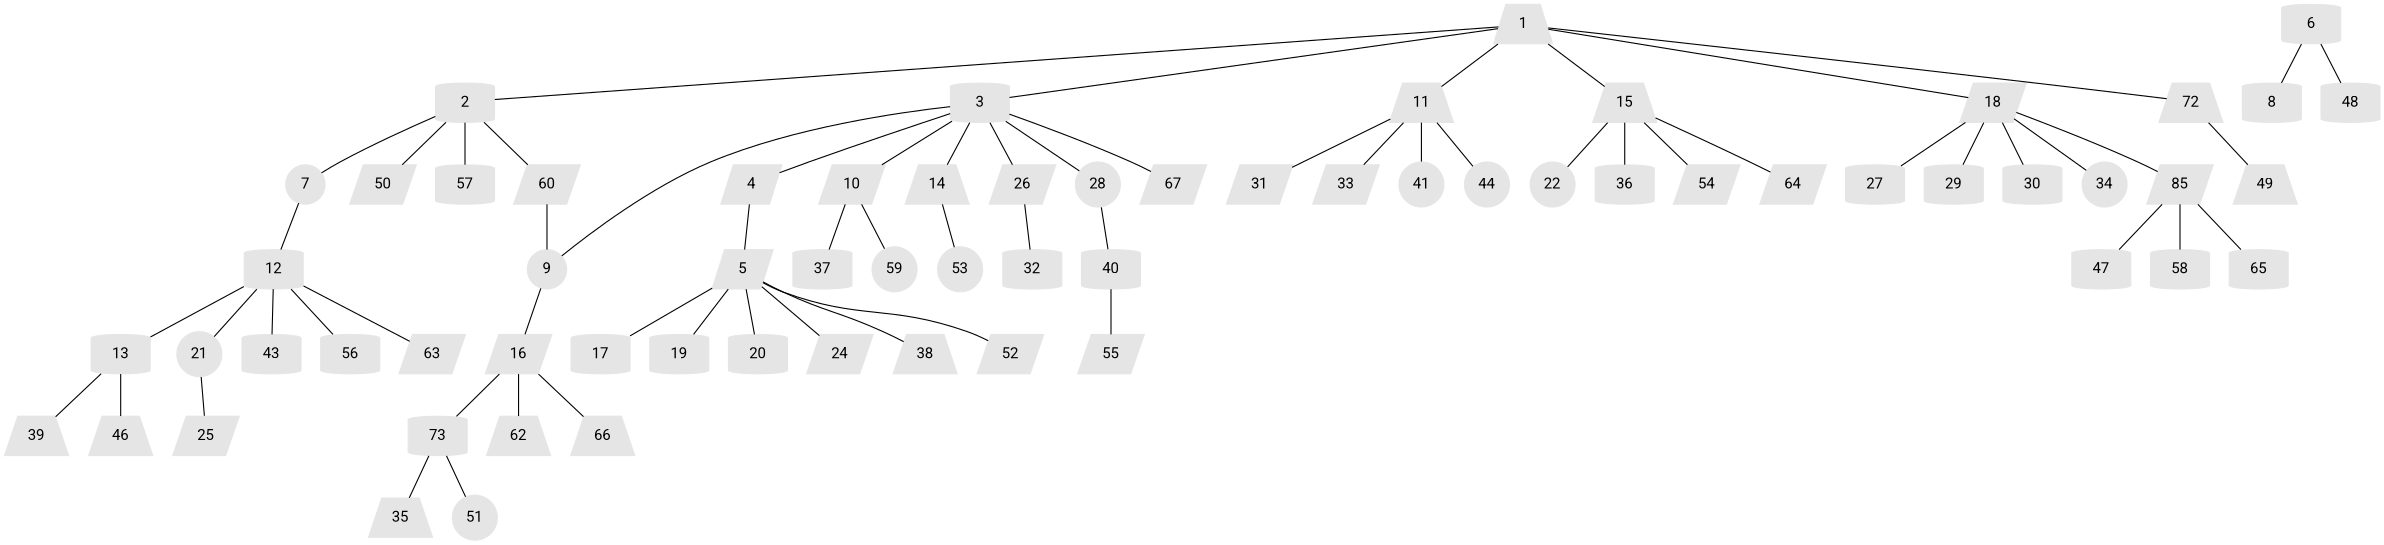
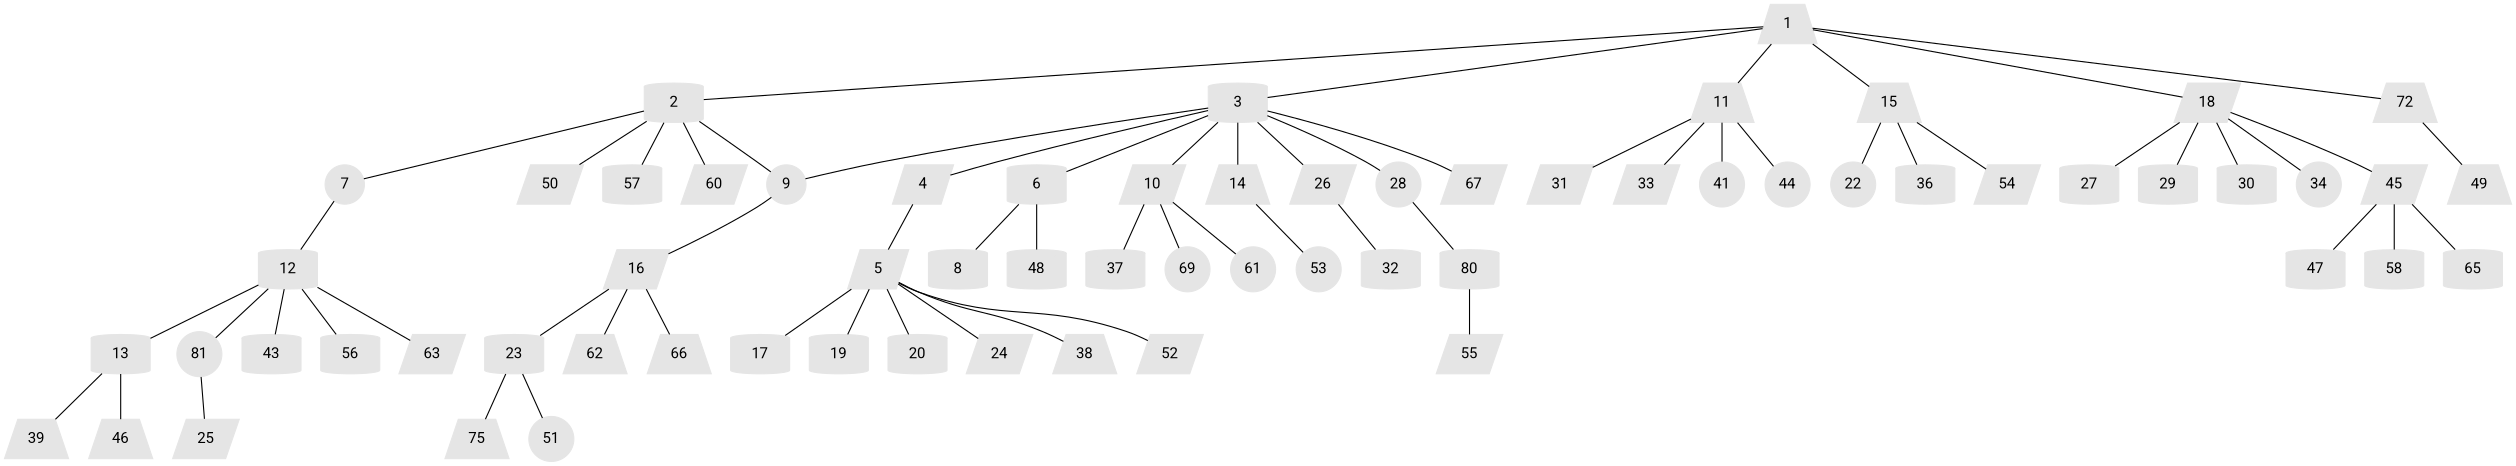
edge "3" -- "6": added
node "64": removed
node "85": label "85" -> "45"
edge "60" -- "9": now "2" -- "9"
node "59": label "59" -> "69"
node "40": label "40" -> "80"
node "61": added
node "21": label "21" -> "81"
node "73": label "73" -> "23"
node "35": label "35" -> "75"
